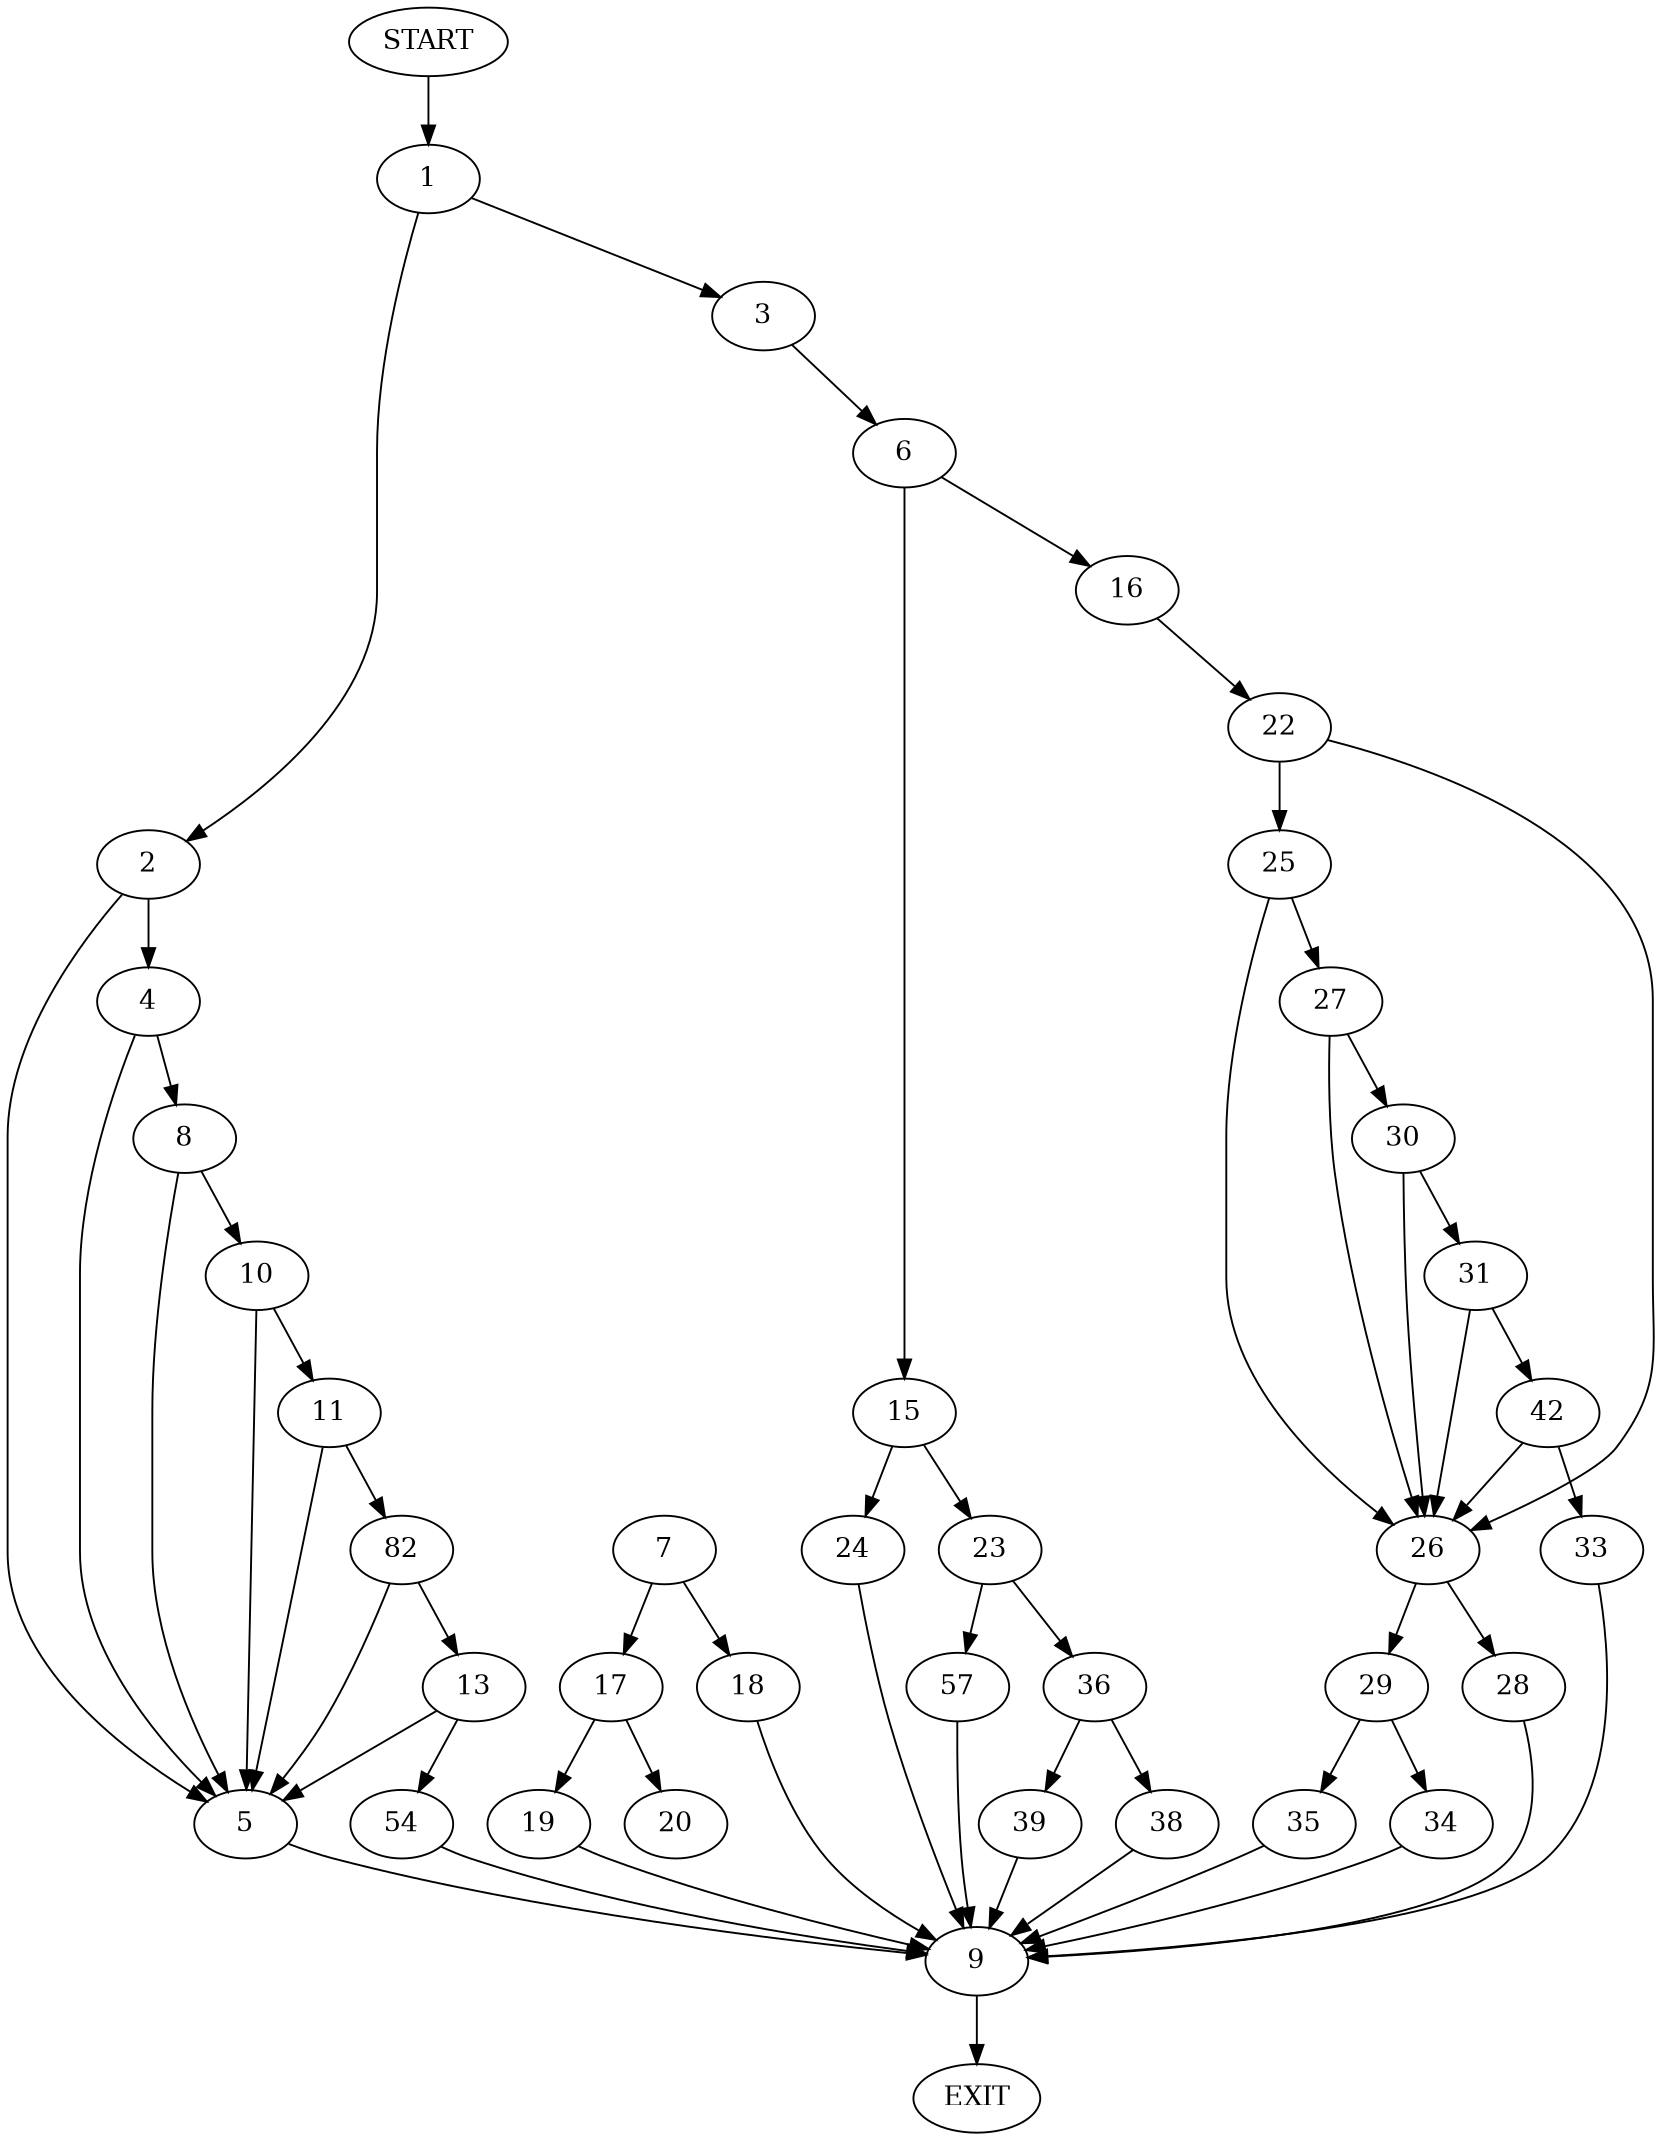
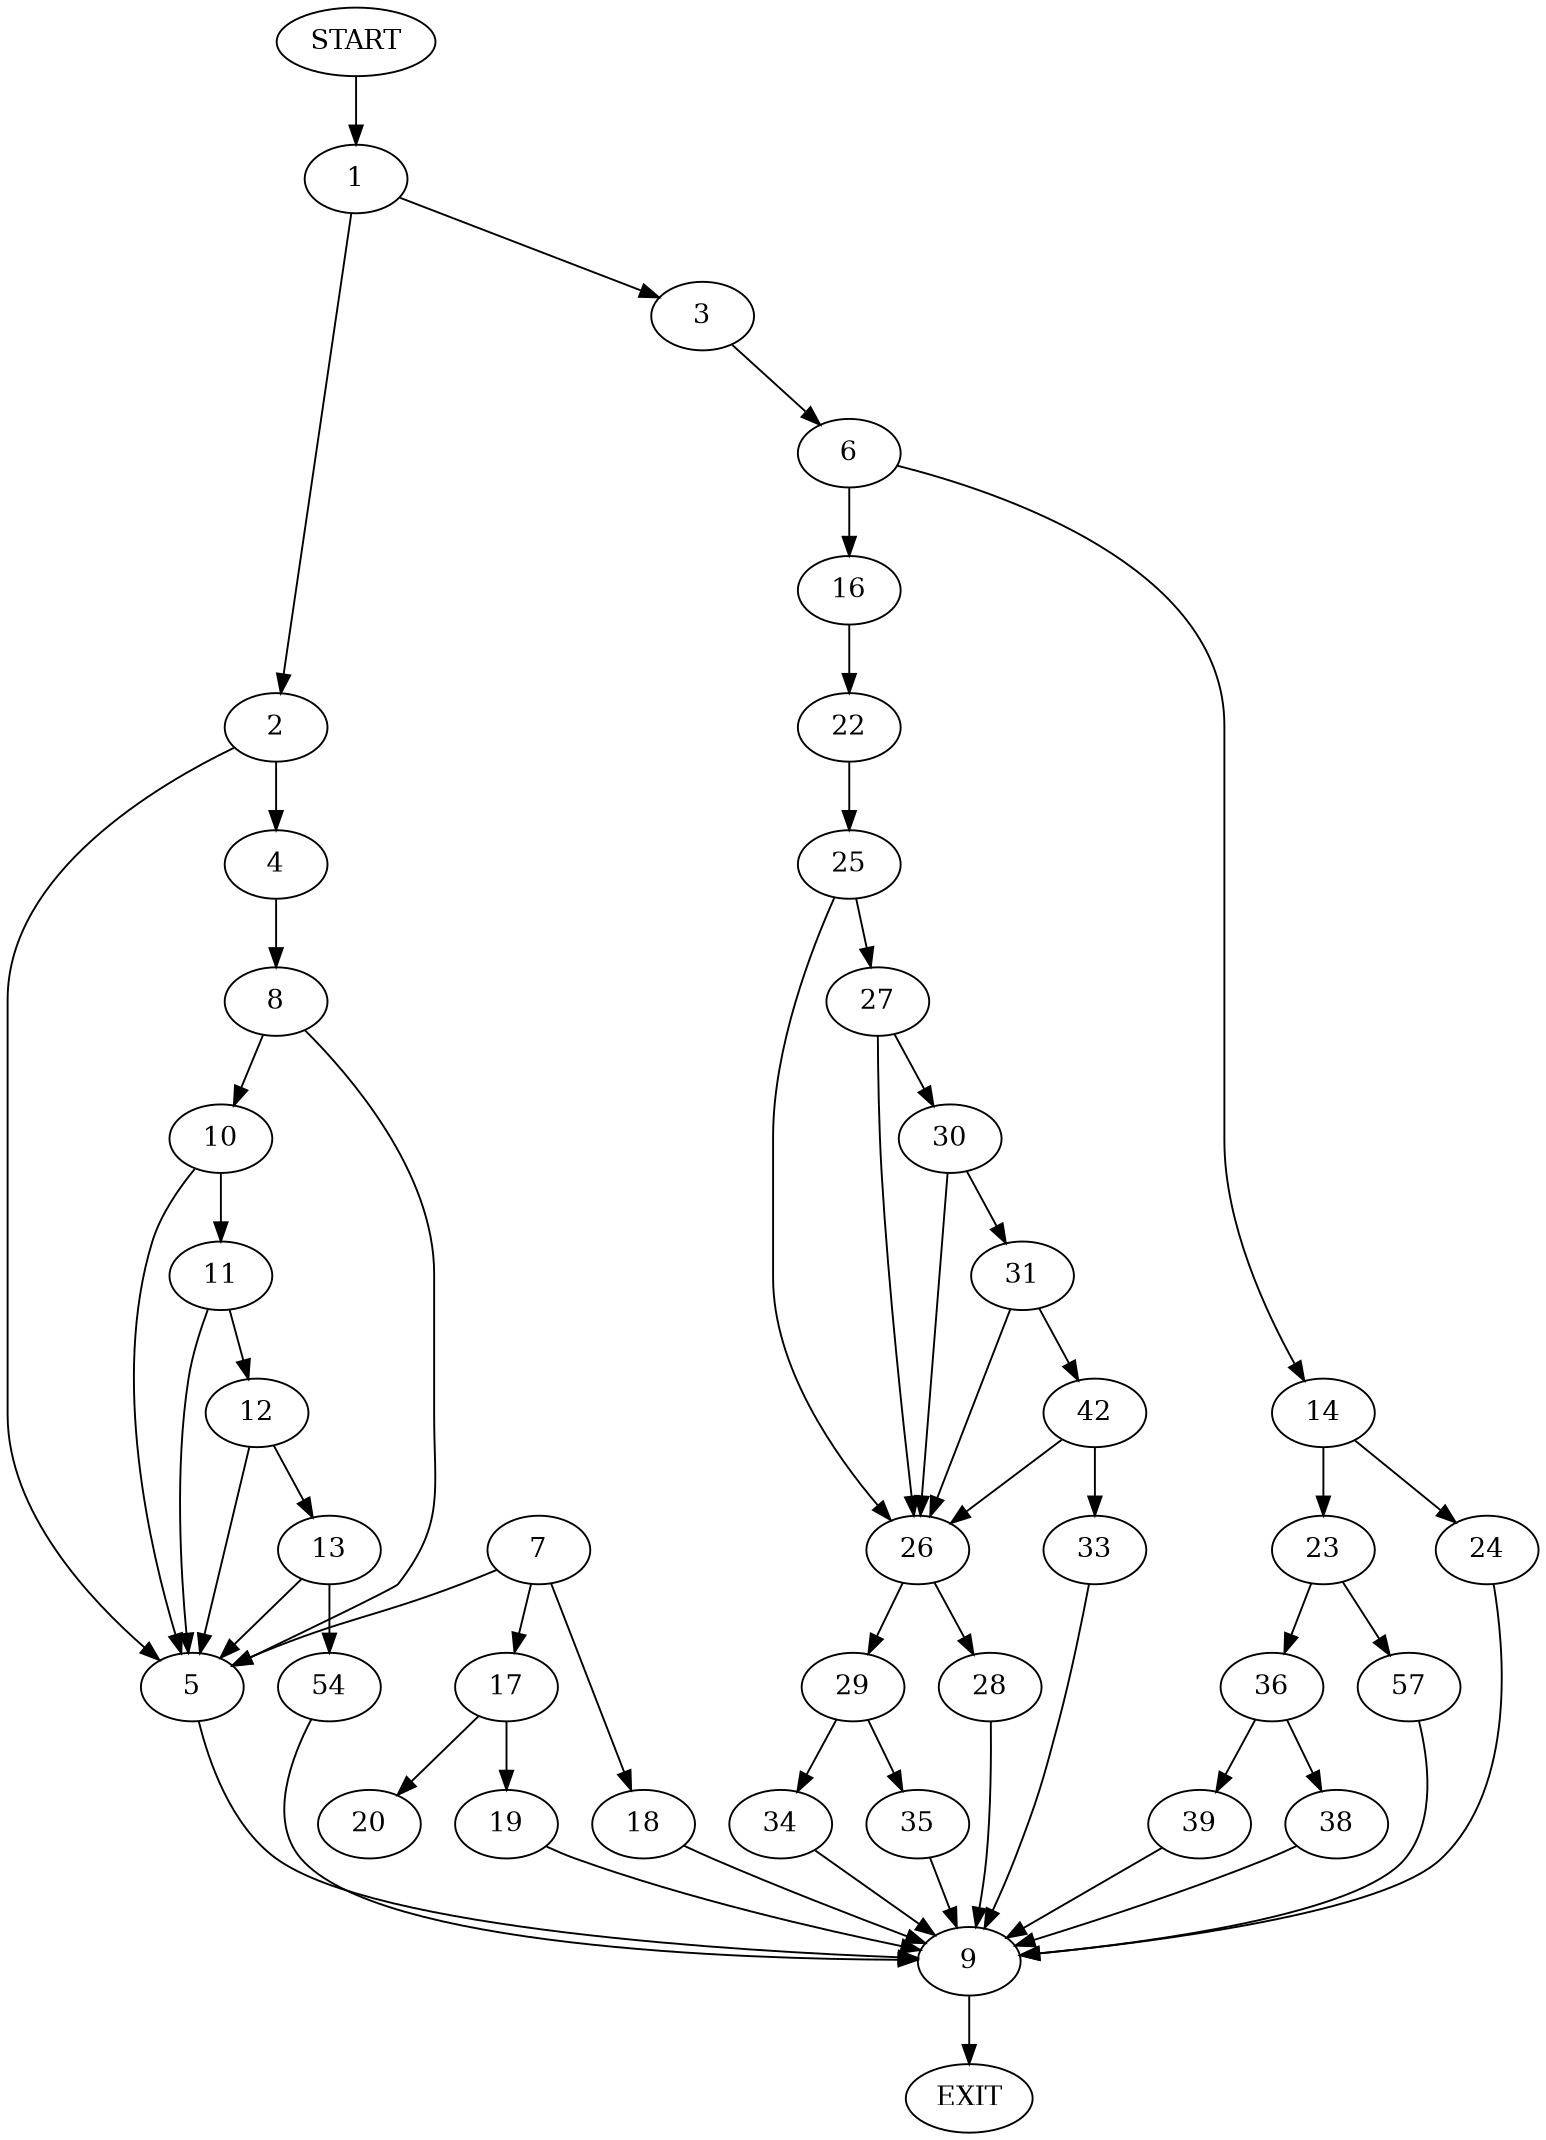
edge "22" -> "26": removed
node "15": label "15" -> "14"
edge "4" -> "5": now "7" -> "5"
node "82": label "82" -> "12"
